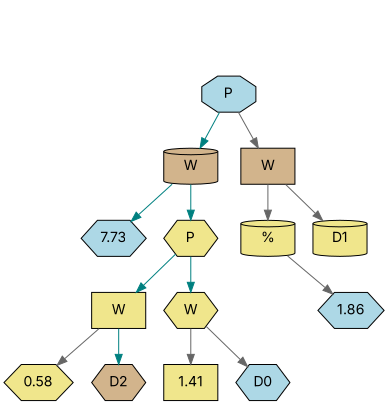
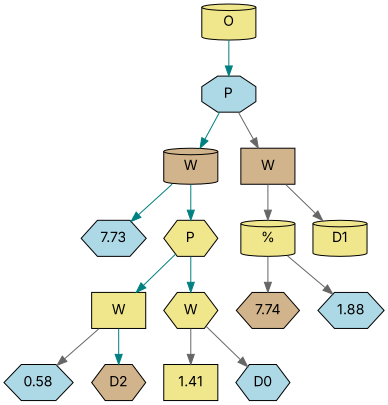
node "O": added
node "7.74": added
node "1.86": label "1.86" -> "1.88"
node "0.58": fillcolor khaki -> lightblue
